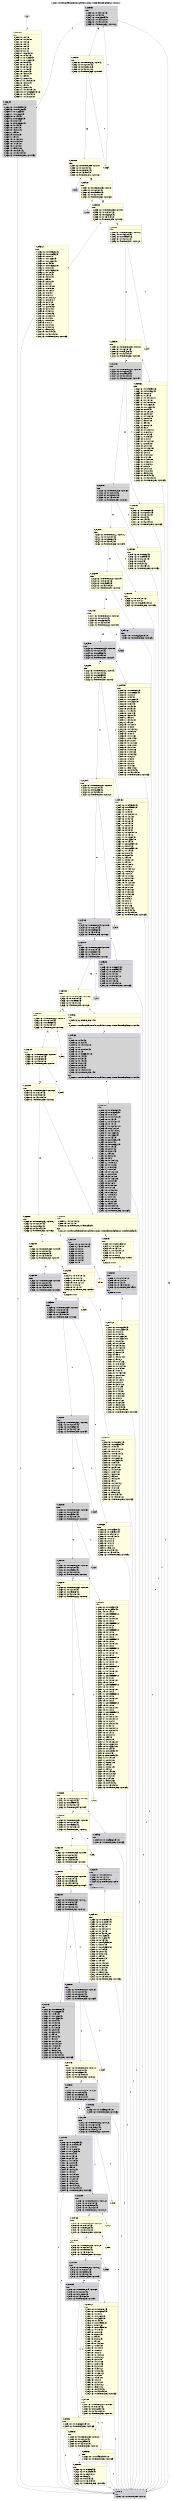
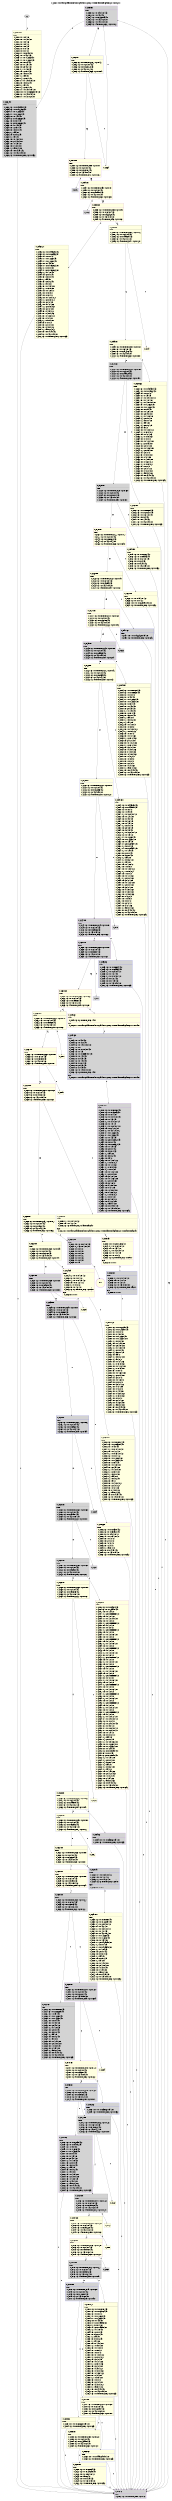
node "Desktop": label "Desktop" -> "Exit"
